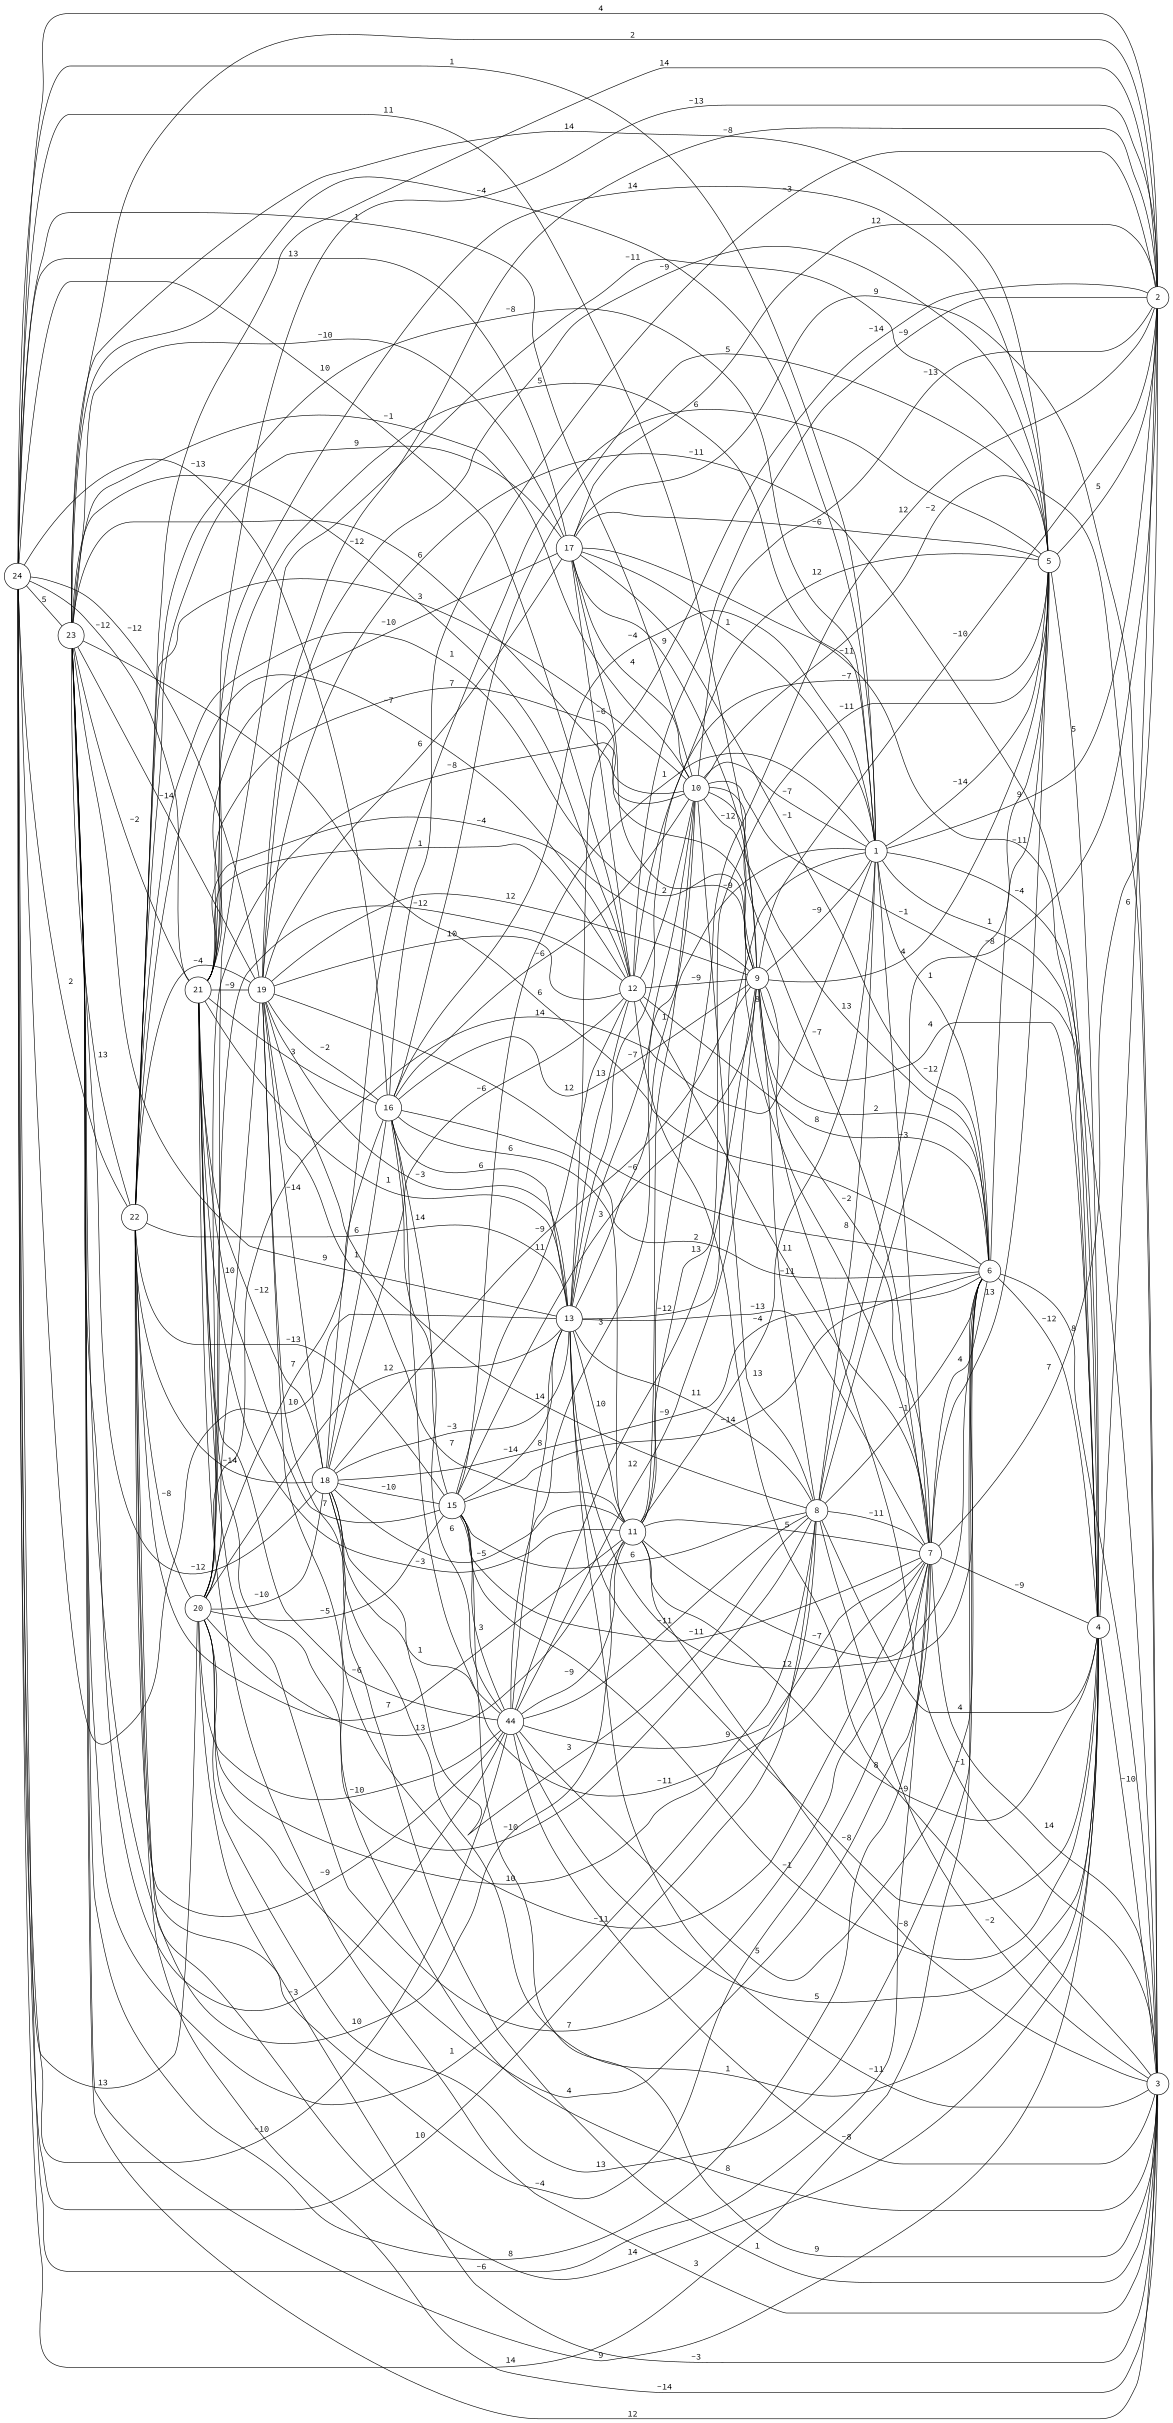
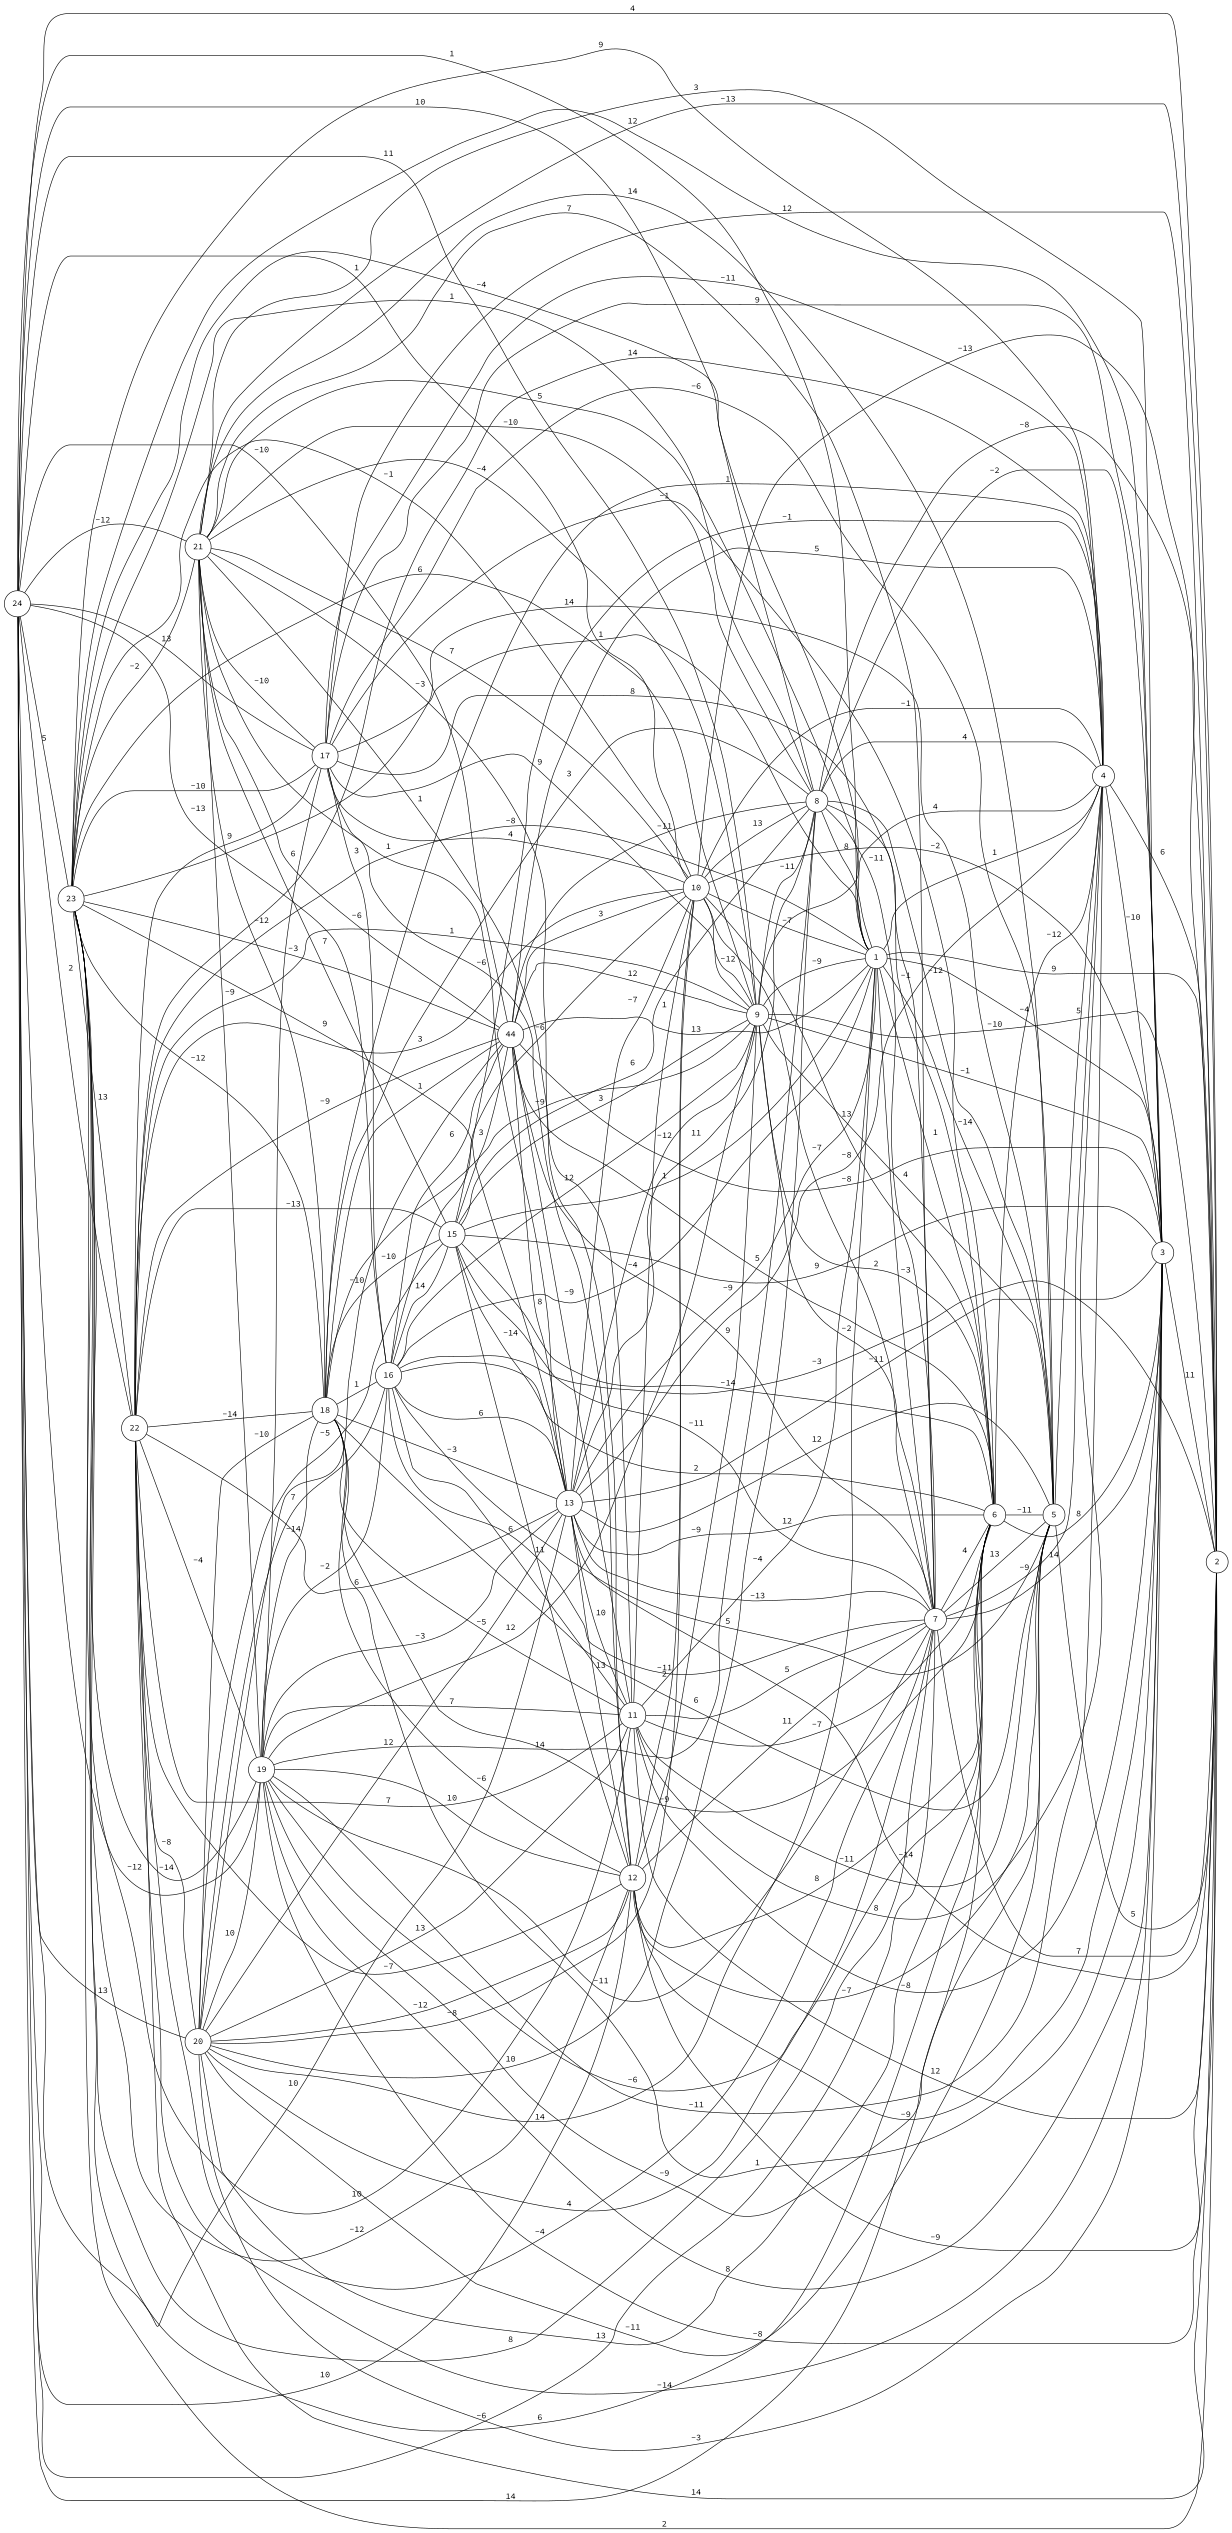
edge "21" -- "16": now "17" -- "16"
edge "3" -- "2": added, label "11"
